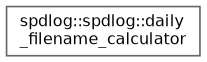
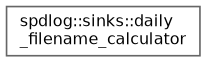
node "spdlog::spdlog::daily _filename_calculator": label "spdlog::spdlog::daily _filename_calculator" -> "spdlog::sinks::daily _filename_calculator"
